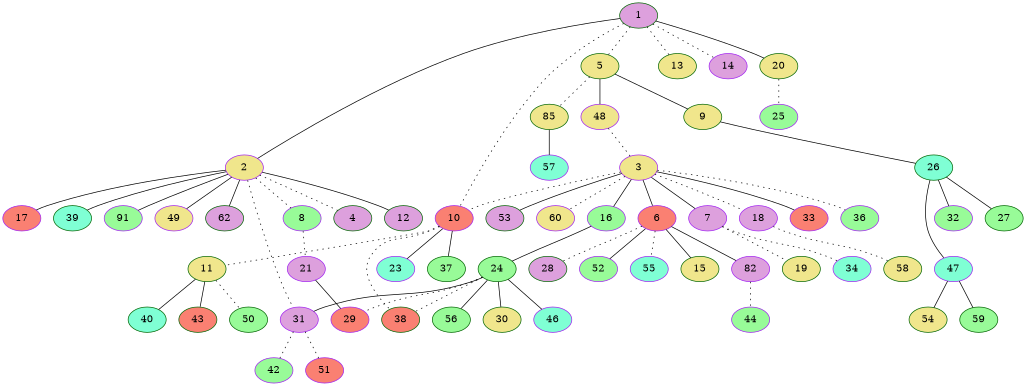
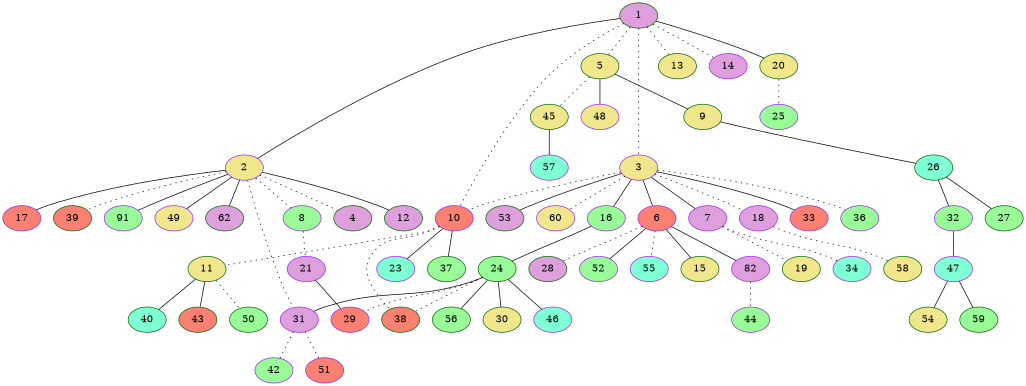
node "85": label "85" -> "45"
edge "48" -- "3": now "1" -- "3"
edge "2" -- "39": style solid -> dotted
node "39": fillcolor aquamarine -> salmon
edge "26" -- "47": now "32" -- "47"
